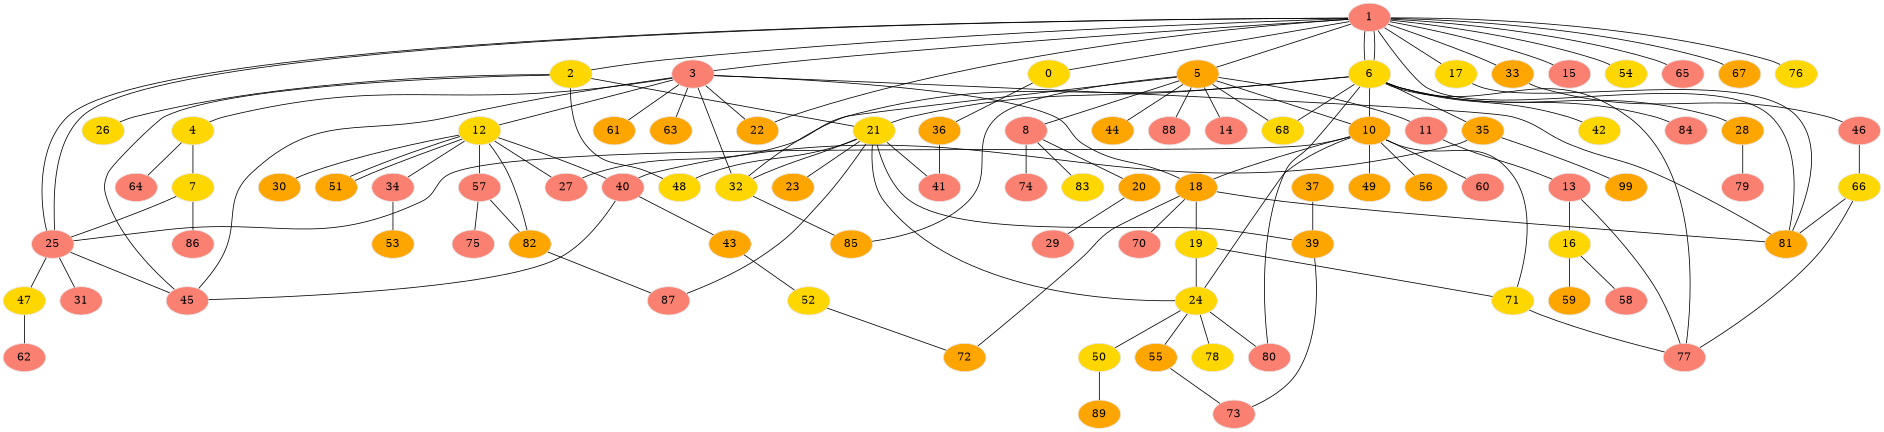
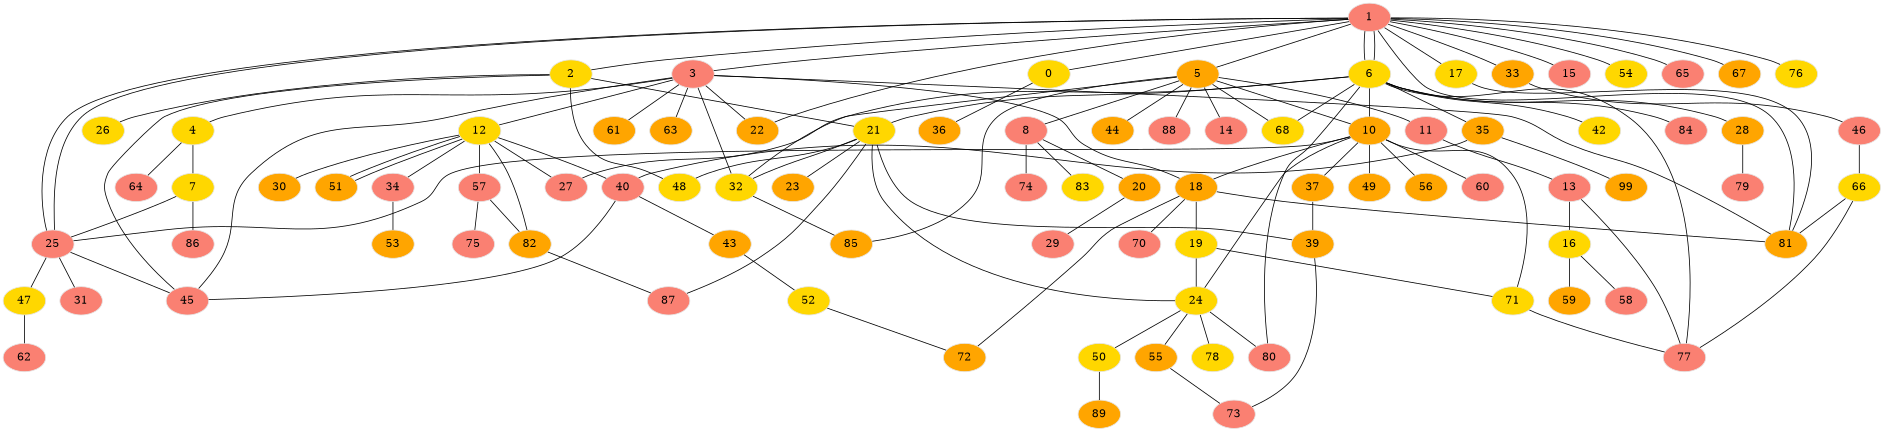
edge "10" -- "37": added
node "41": removed
